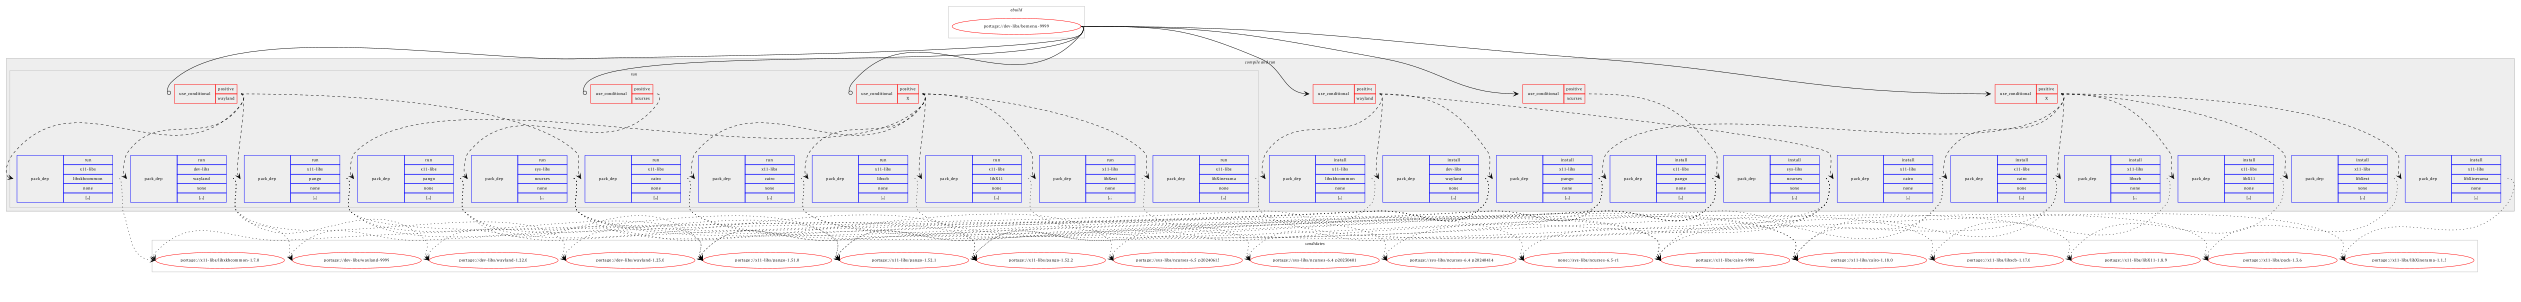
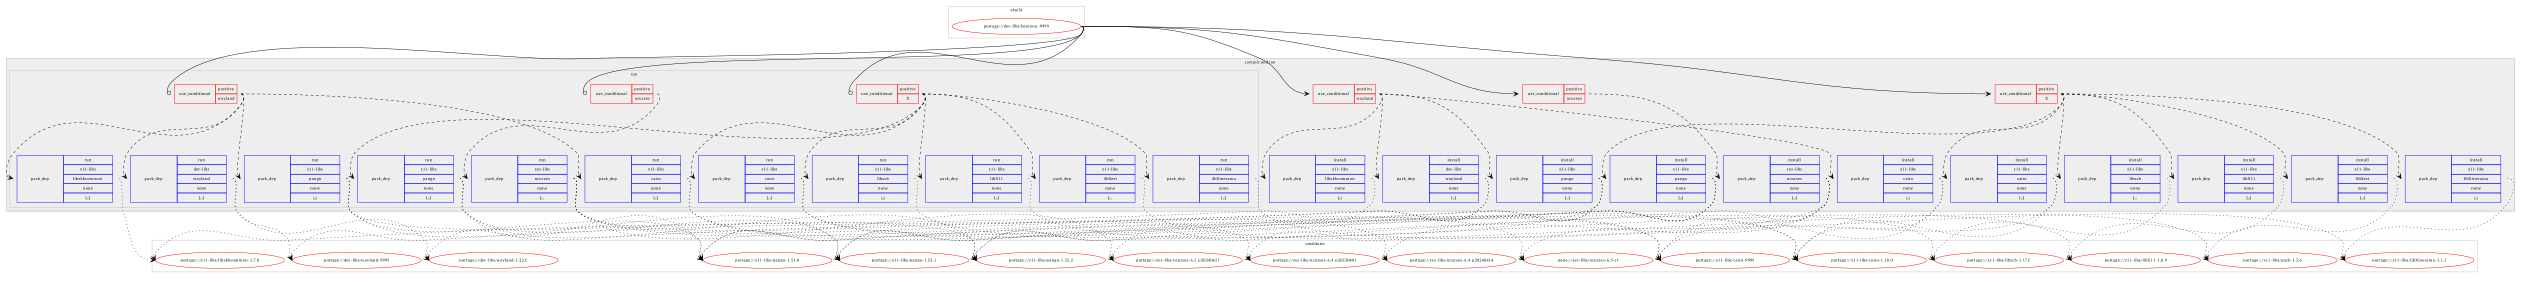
node "portage://dev-libs/wayland-1.23.0": removed
